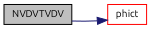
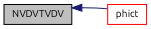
edge "NVDVTVDV" -> "phict": reversed
